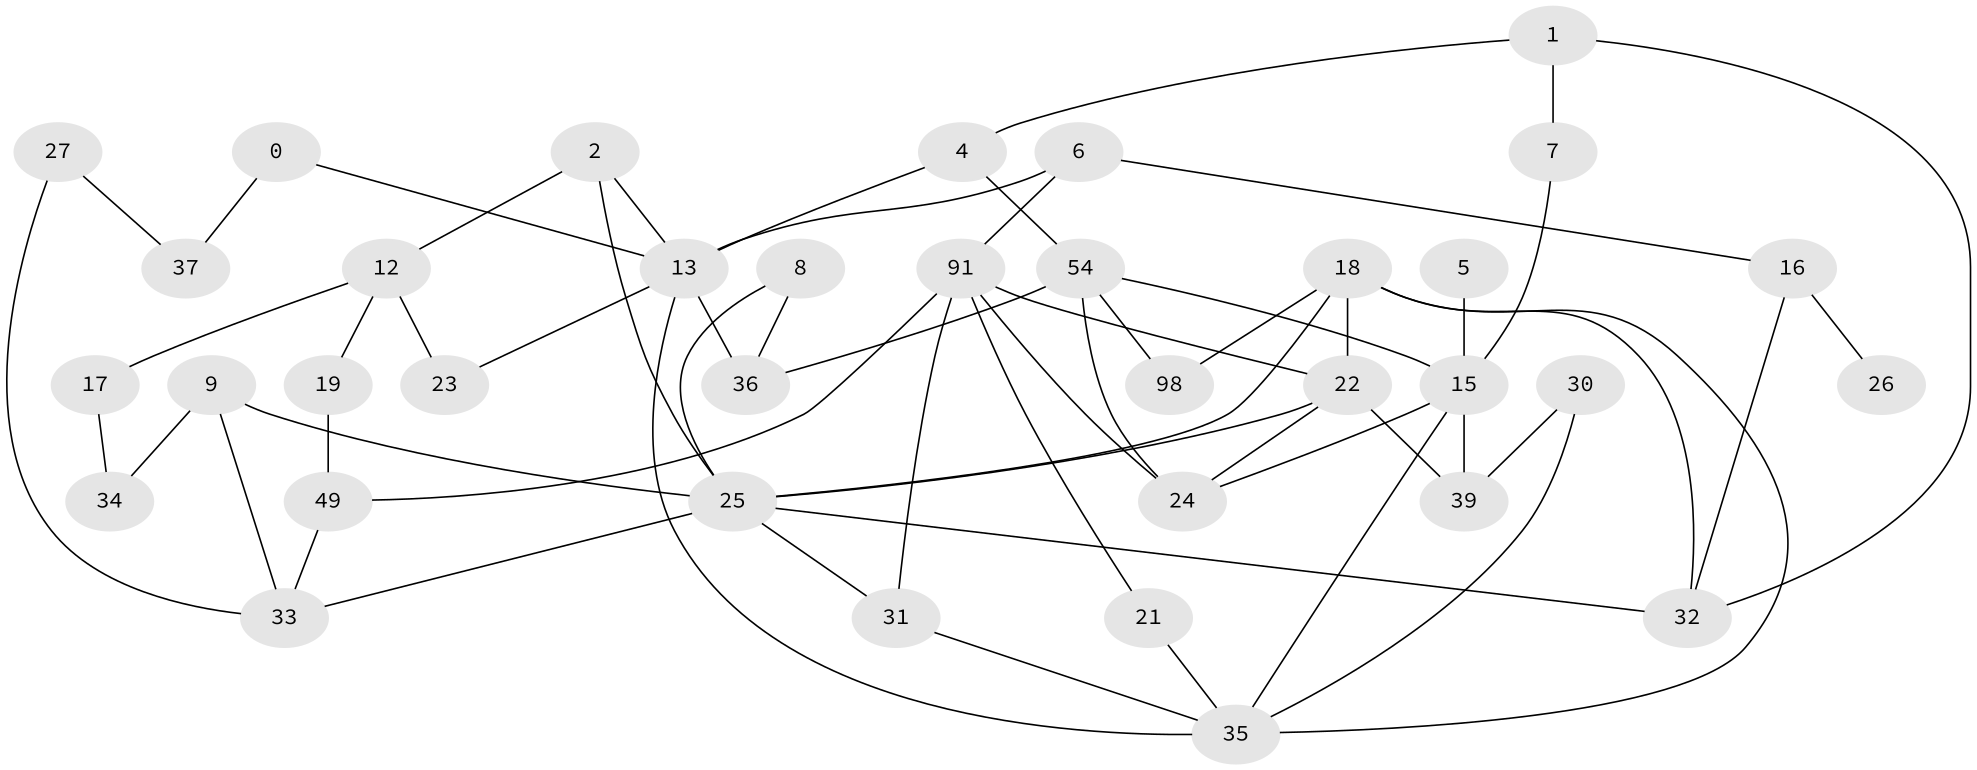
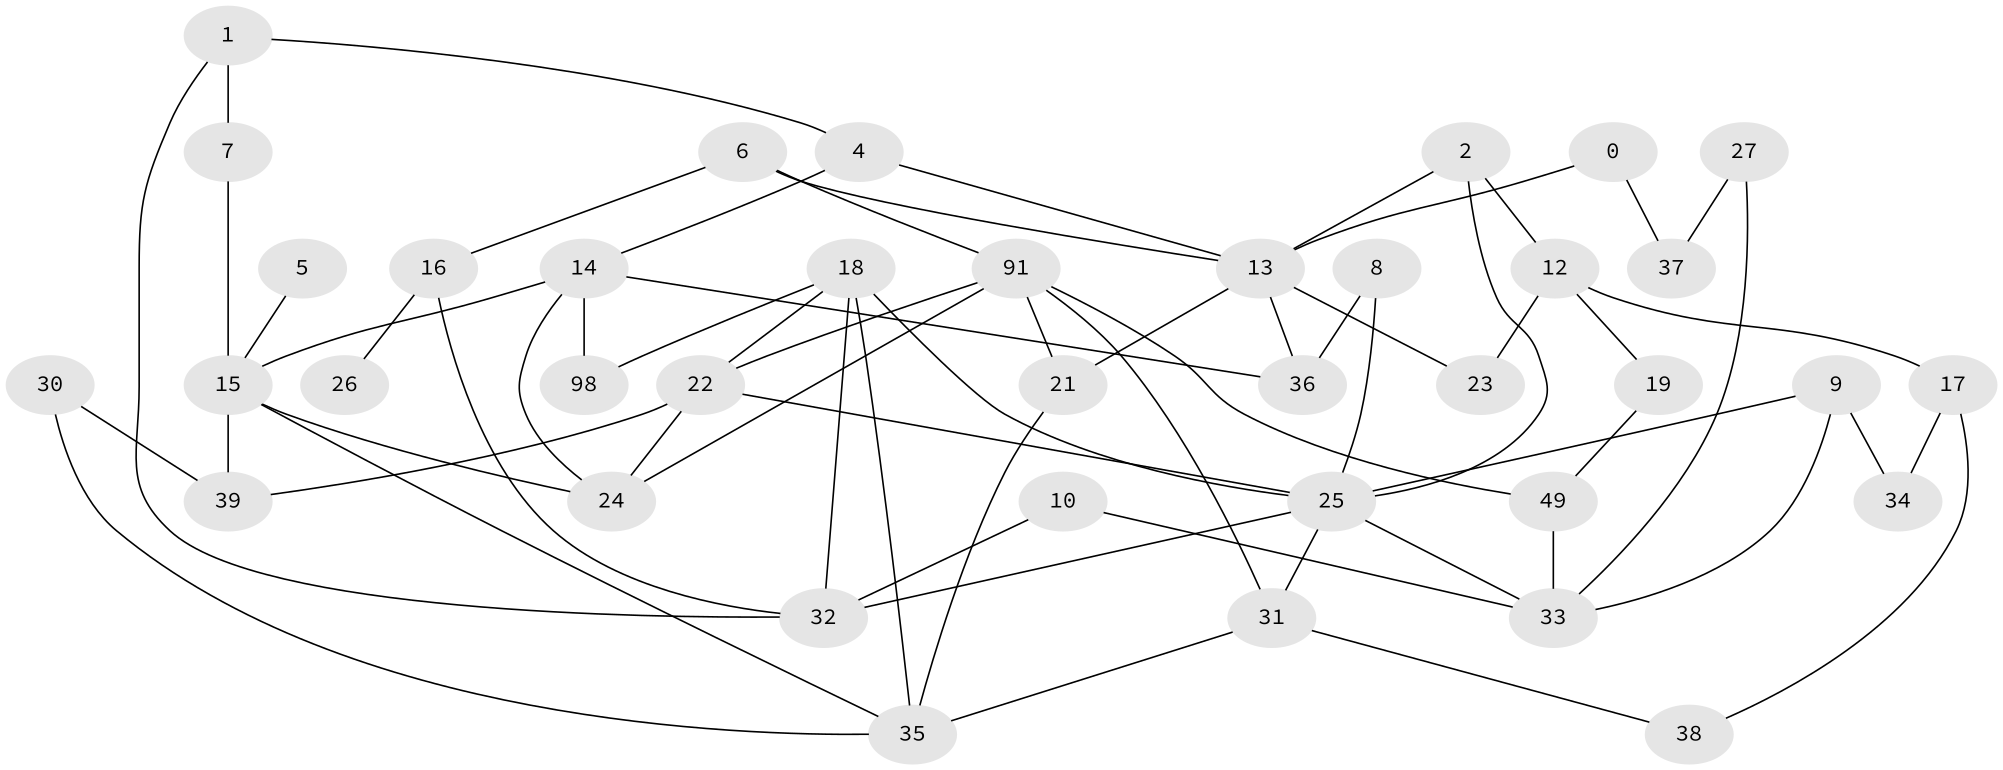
node "54": label "54" -> "14"
node "10": added
edge "13" -- "35": now "13" -- "21"
node "38": added
